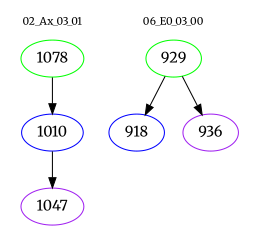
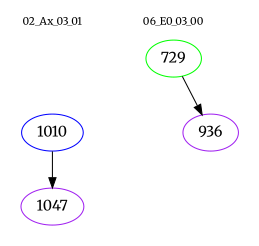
node "1078": removed
node "929": label "929" -> "729"
node "918": removed
